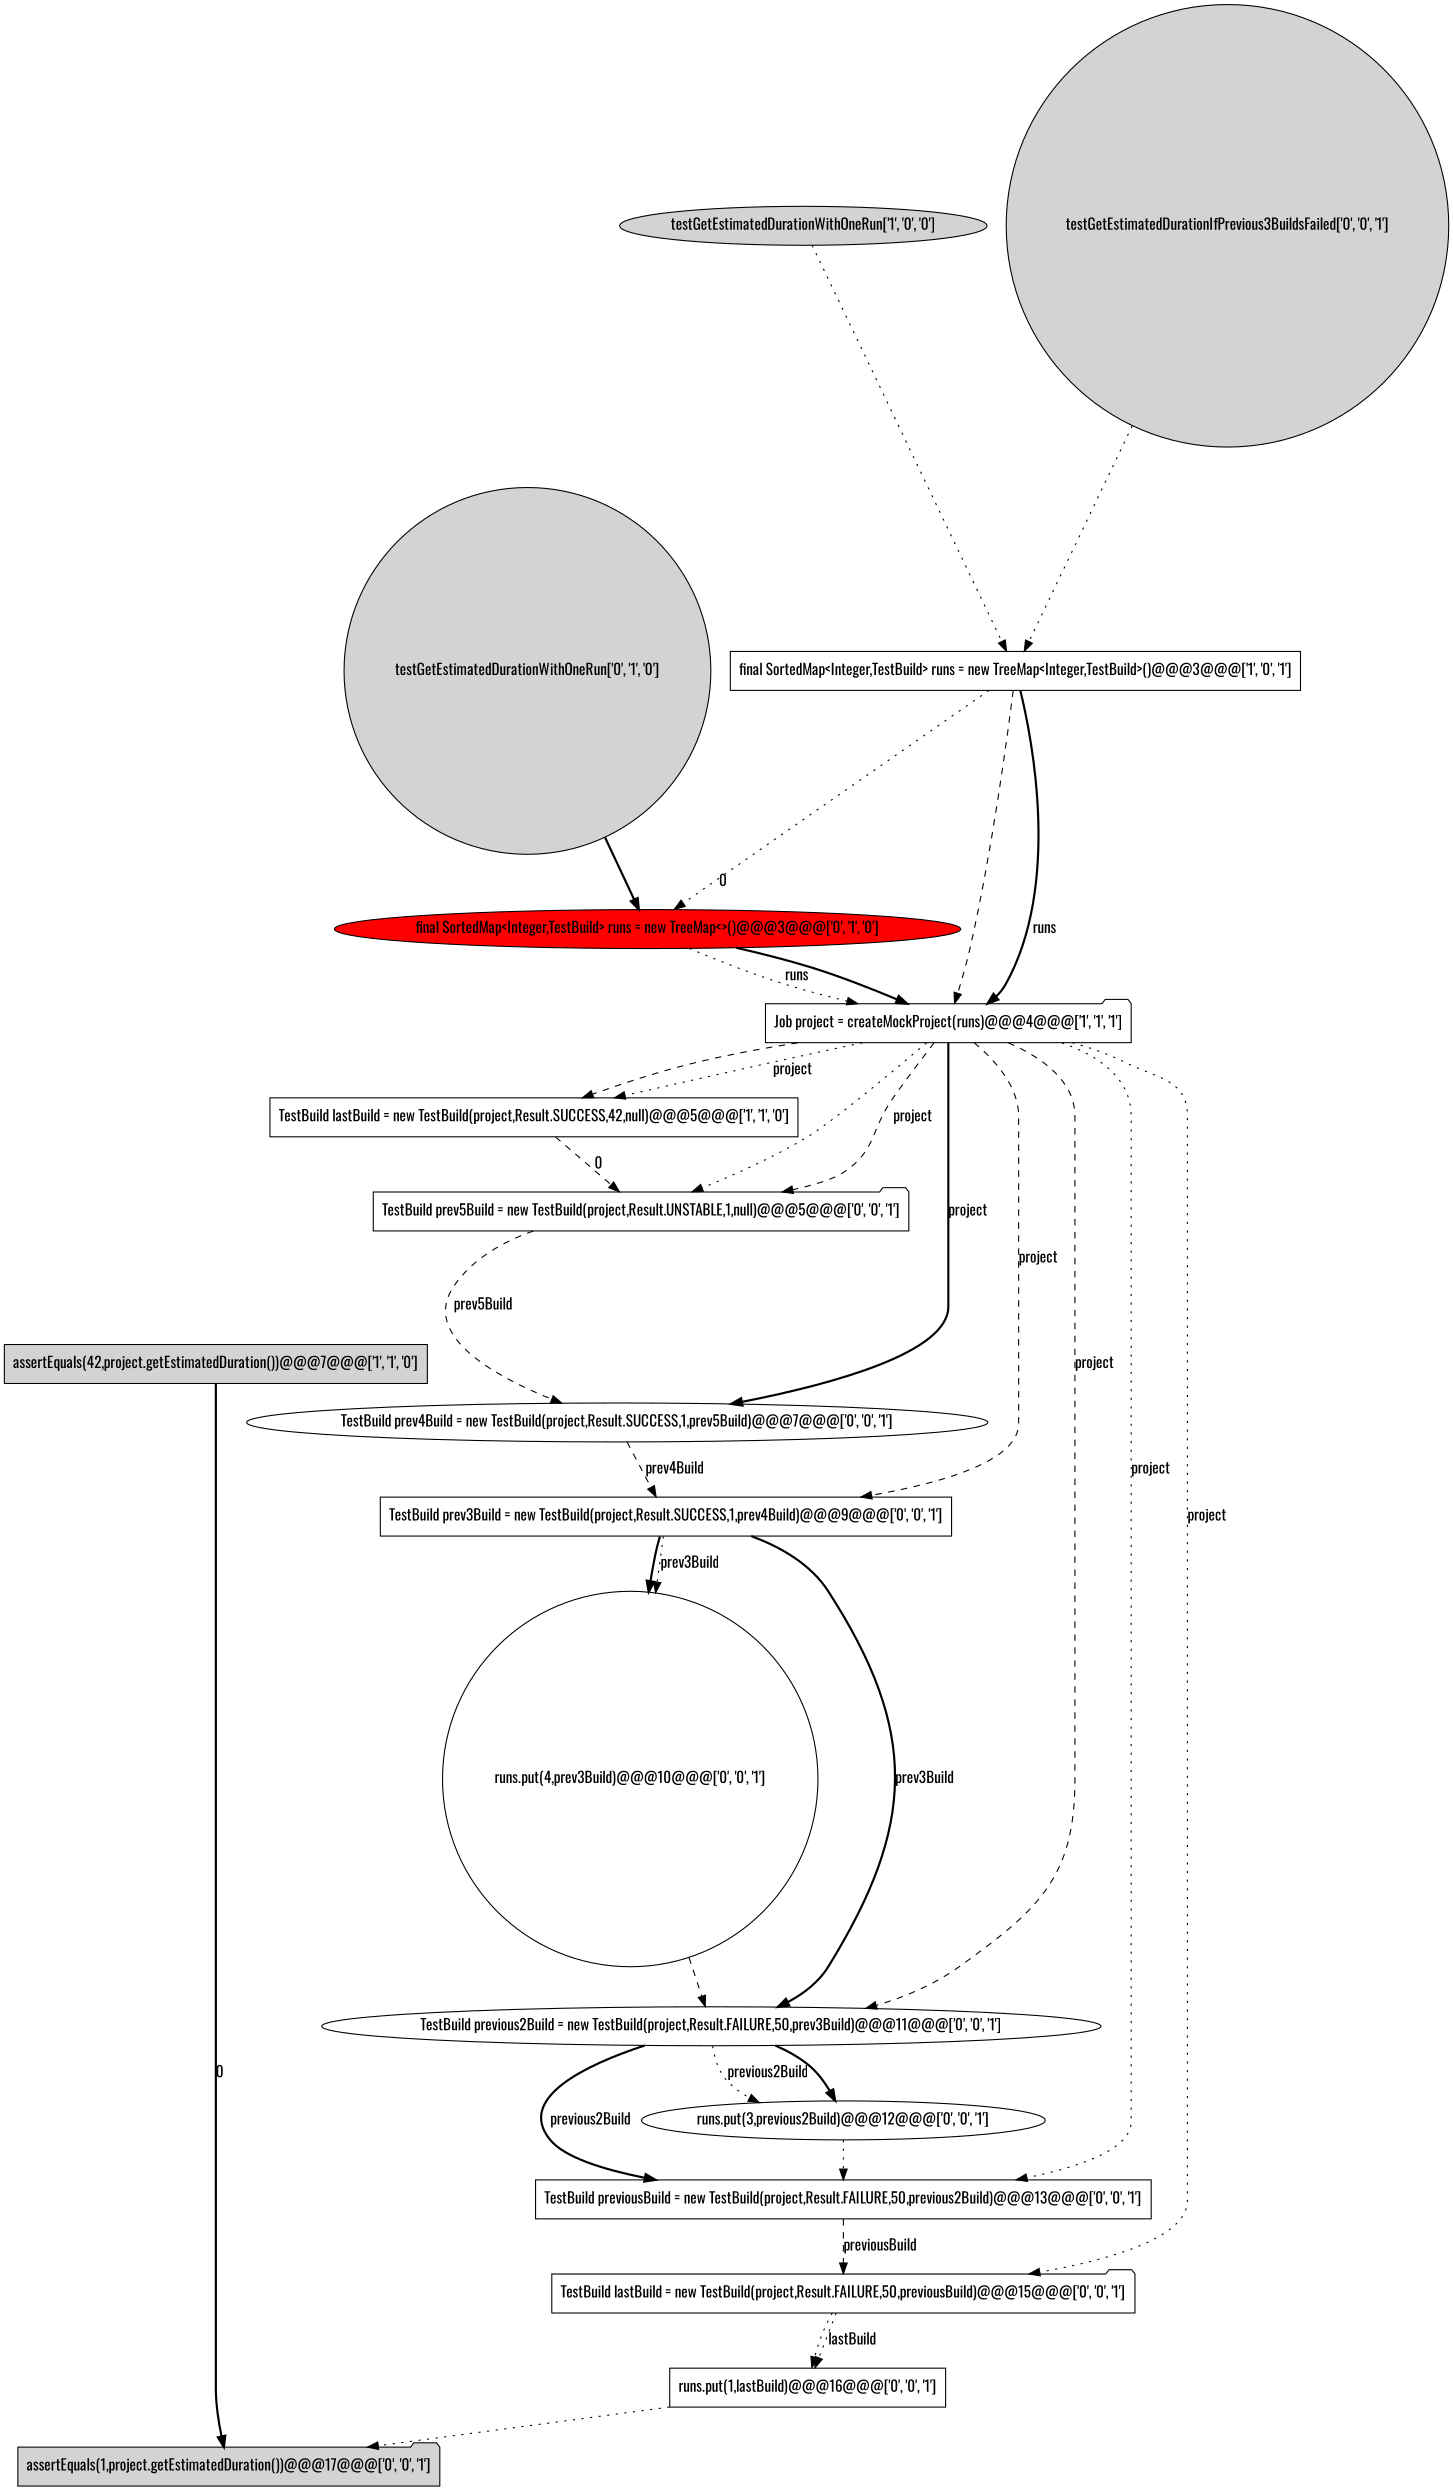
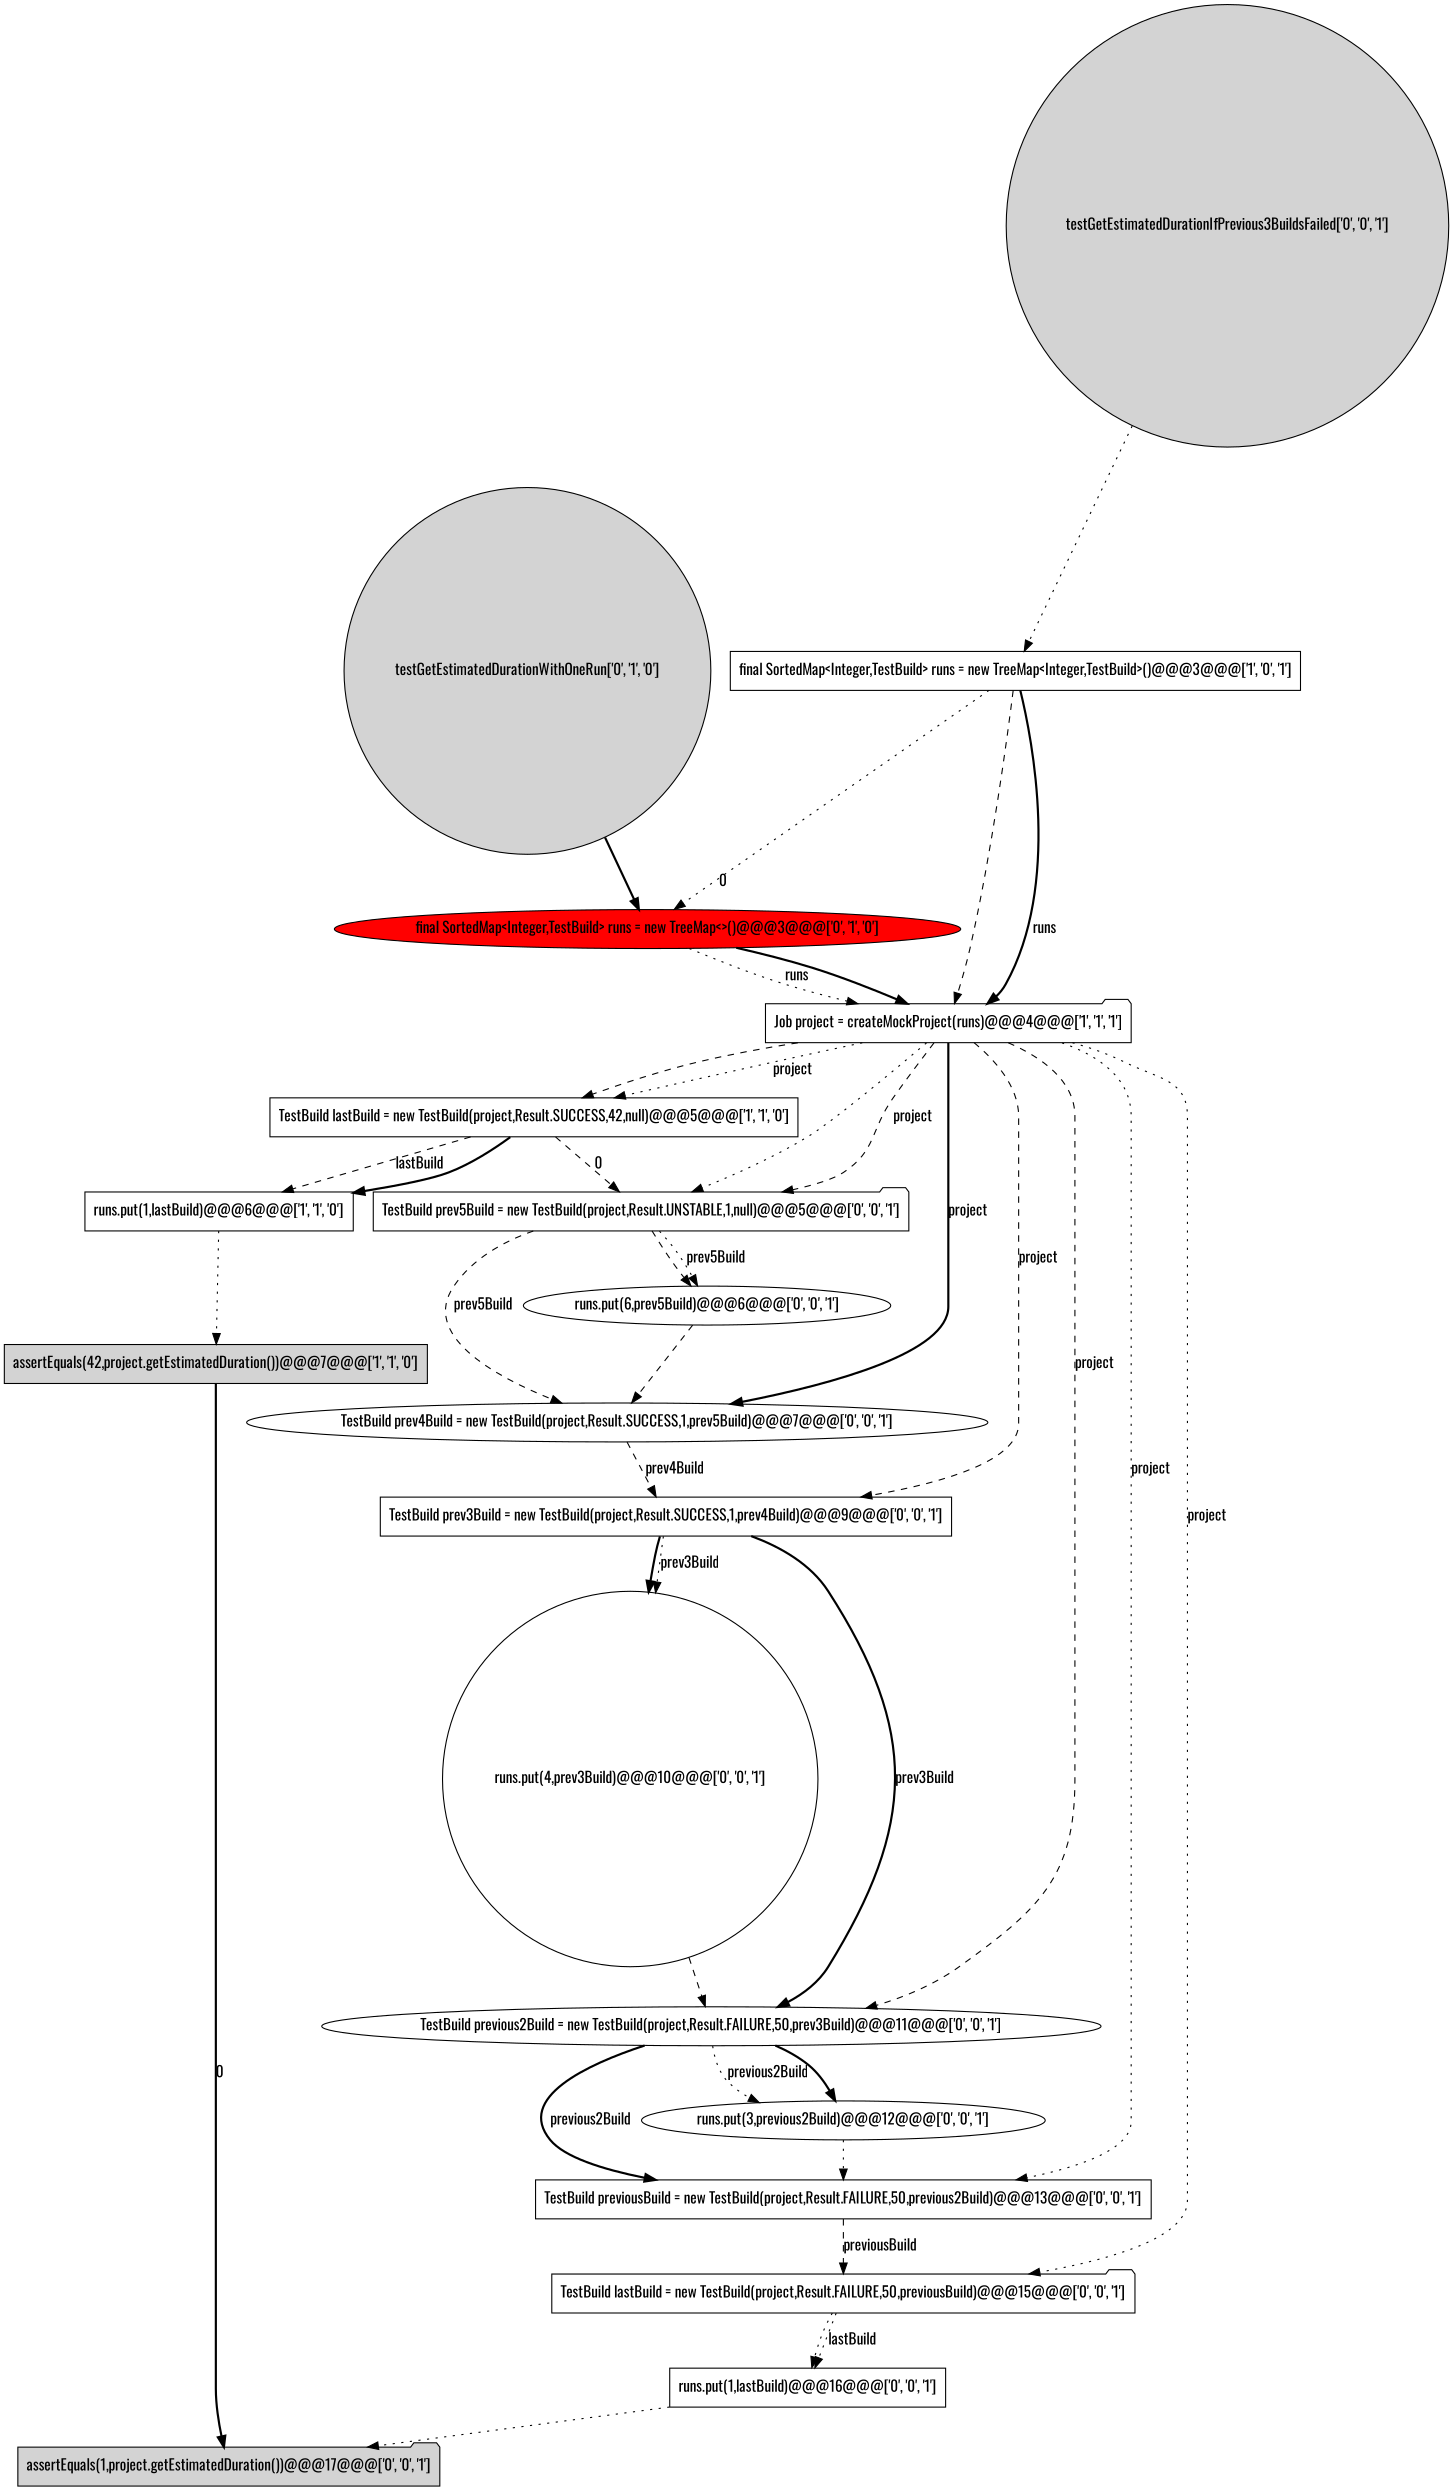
node "testGetEstimatedDurationWithOneRun['1', '0', '0']": removed
node "runs.put(1,lastBuild)@@@6@@@['1', '1', '0']": added
node "runs.put(6,prev5Build)@@@6@@@['0', '0', '1']": added
